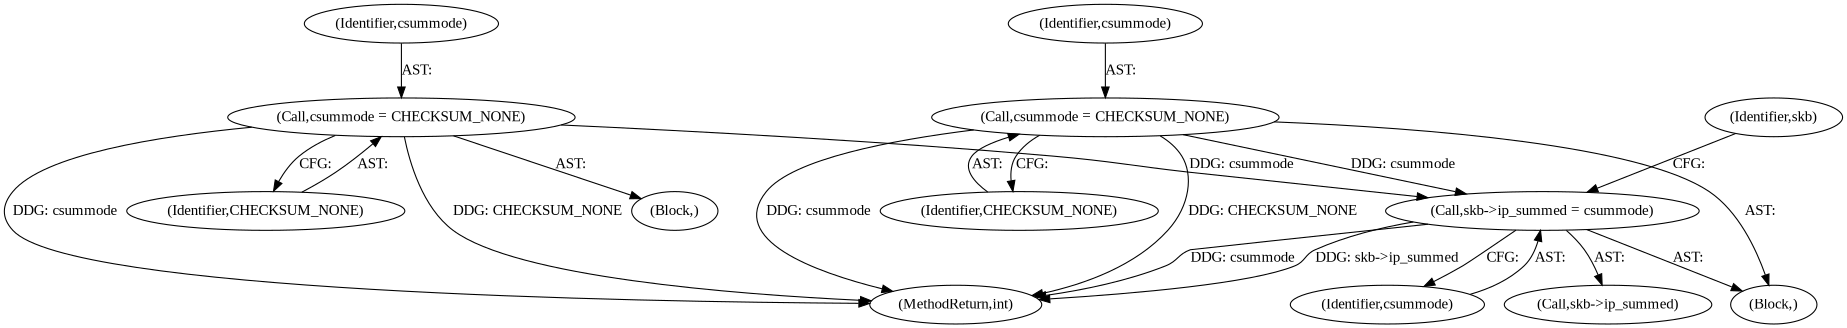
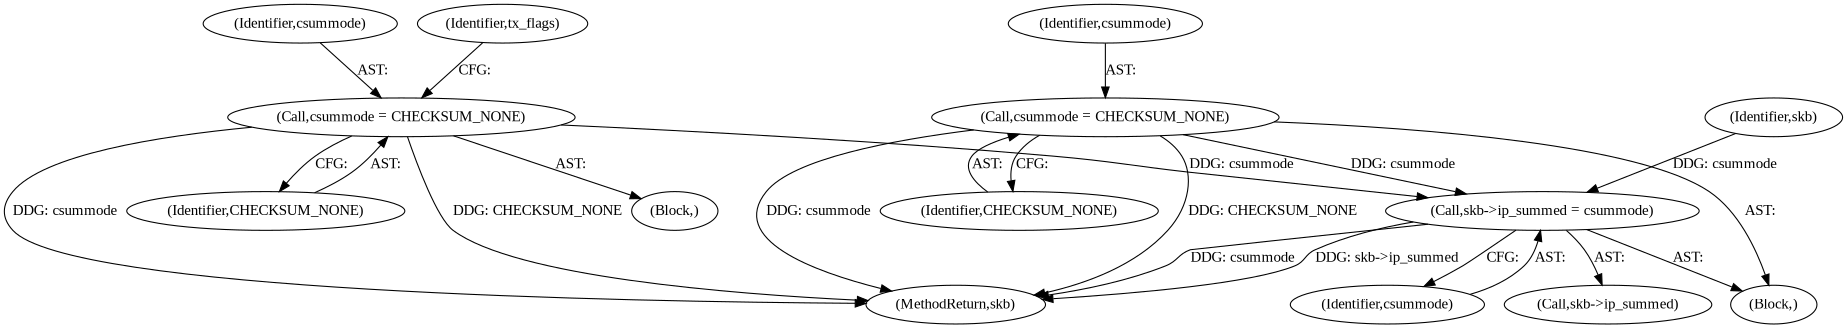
node "(Identifier,tx_flags)": added
edge "(Identifier,skb)" -> "(Call,skb->ip_summed = csummode)": label "CFG: " -> "DDG: csummode"
node "(MethodReturn,int)": label "(MethodReturn,int)" -> "(MethodReturn,skb)"
